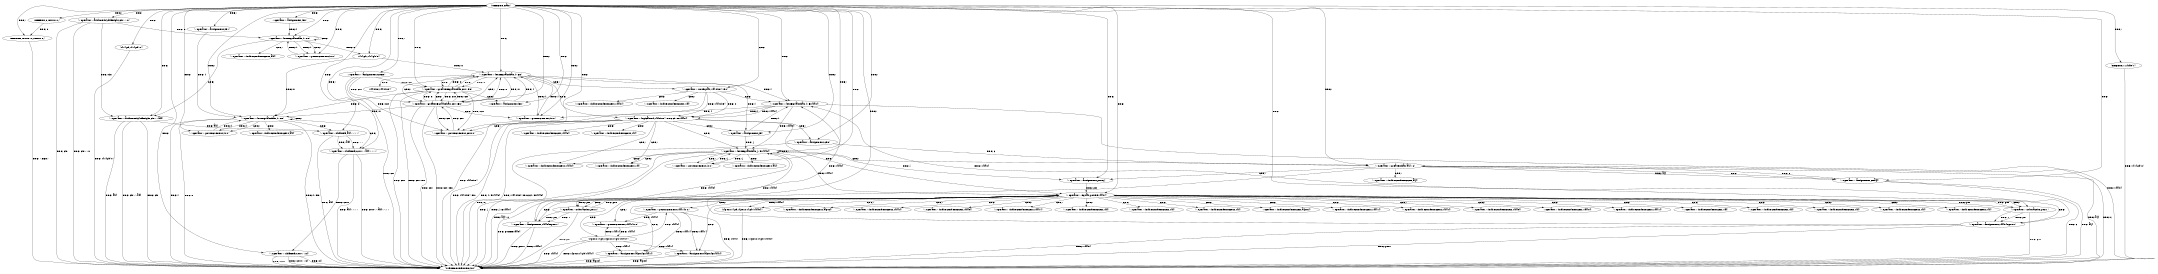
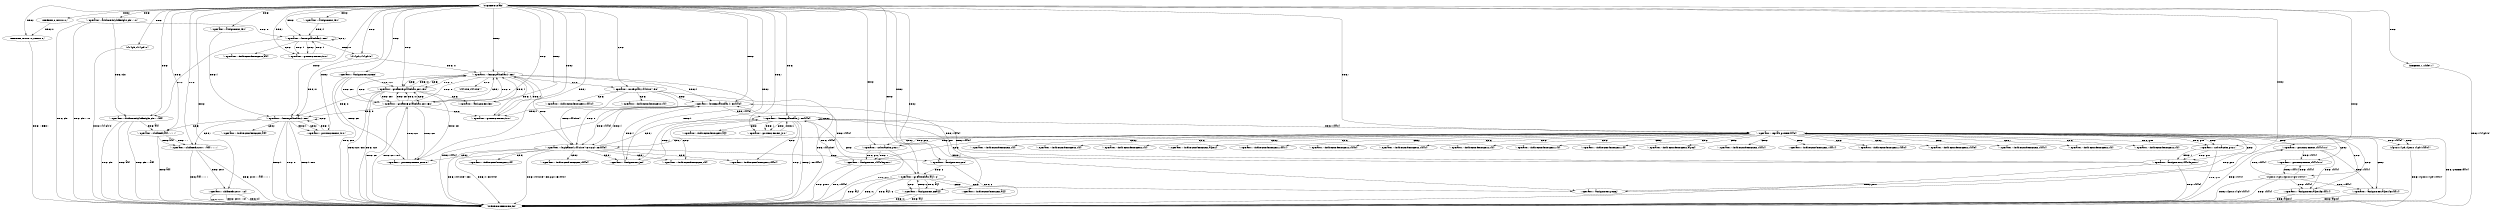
edge "(<operator>.logicalAnd,v[i].size()!=0&&i<=v[i][0])" -> "(<operator>.equals,pos==v[i][0])": reversed
